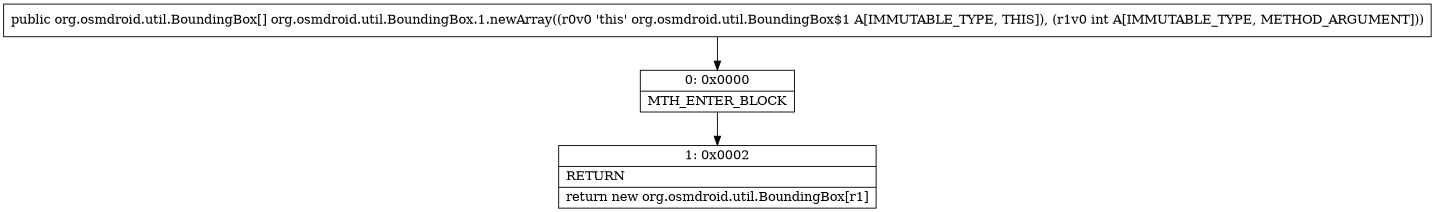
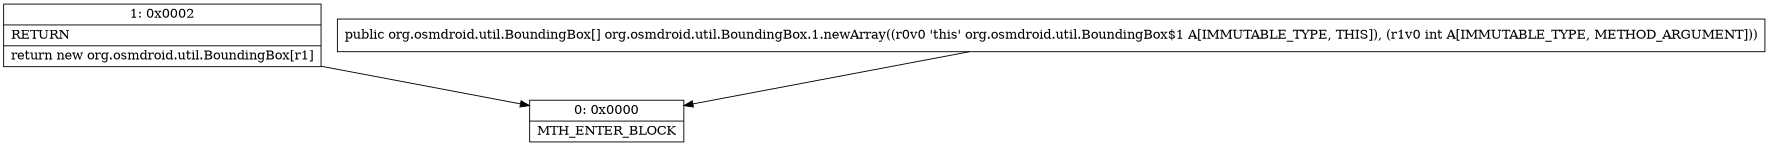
edge "0: 0x0000" -> "1: 0x0002": reversed
